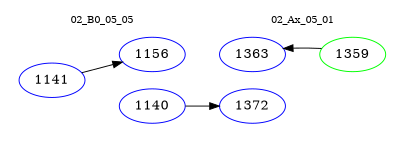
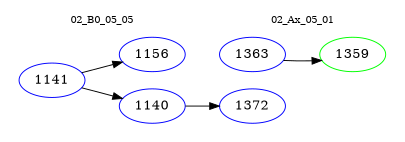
edge "1359" -> "1363": reversed
edge "1141" -> "1140": added
